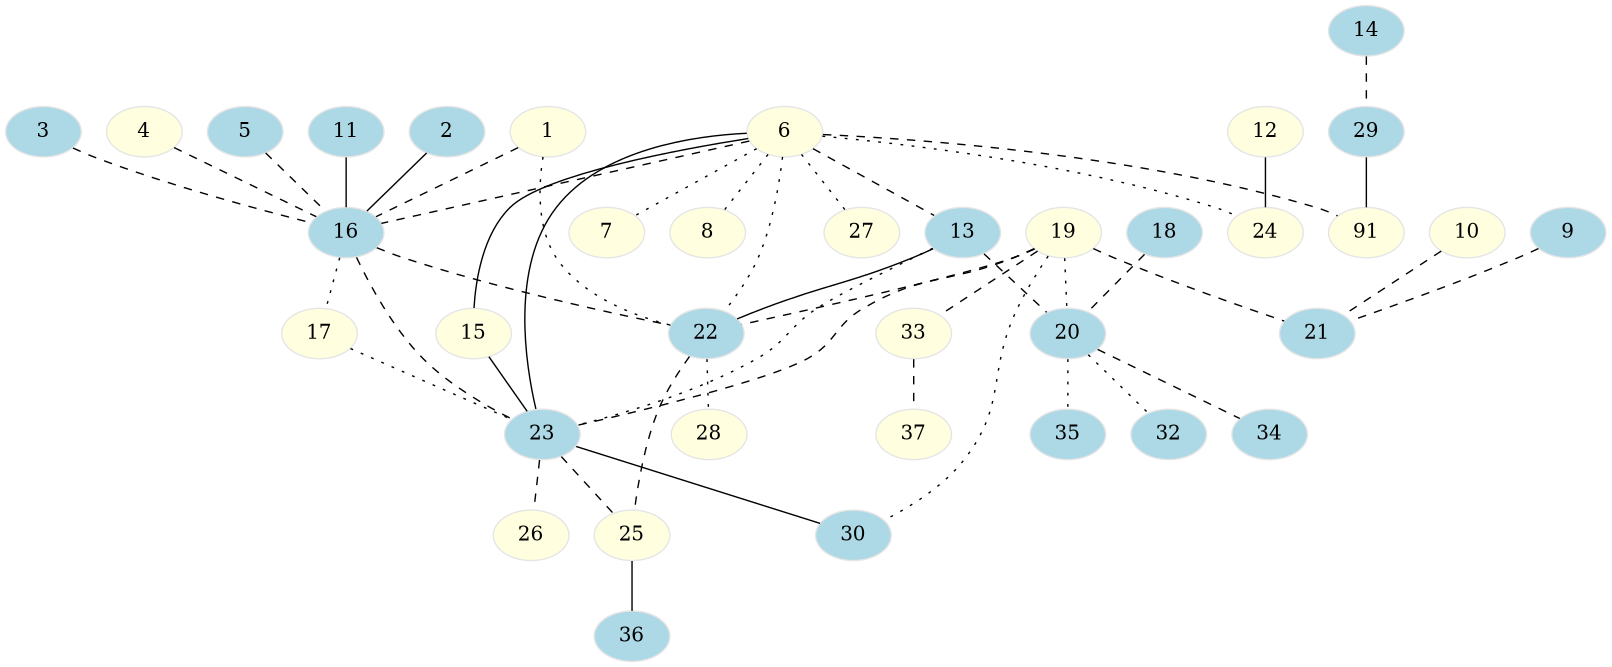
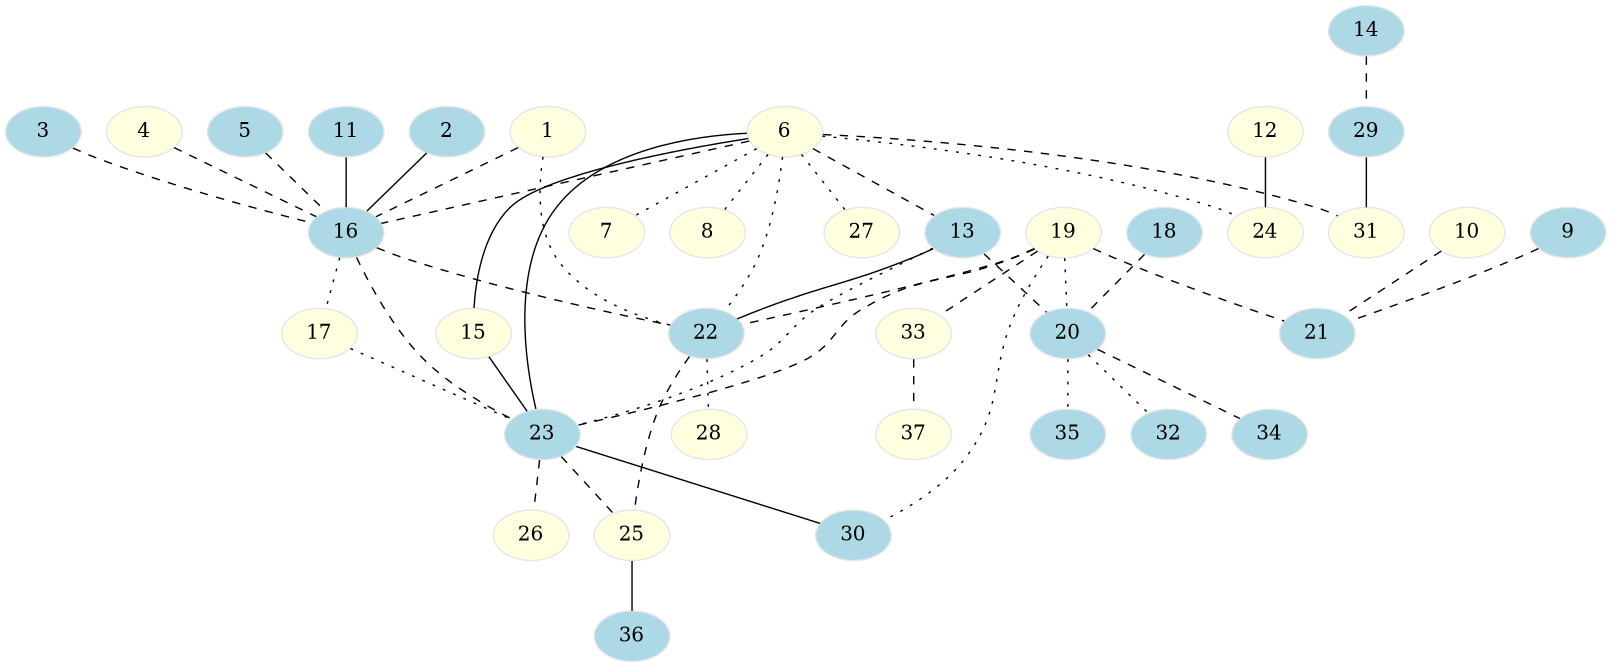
node "91": label "91" -> "31"
